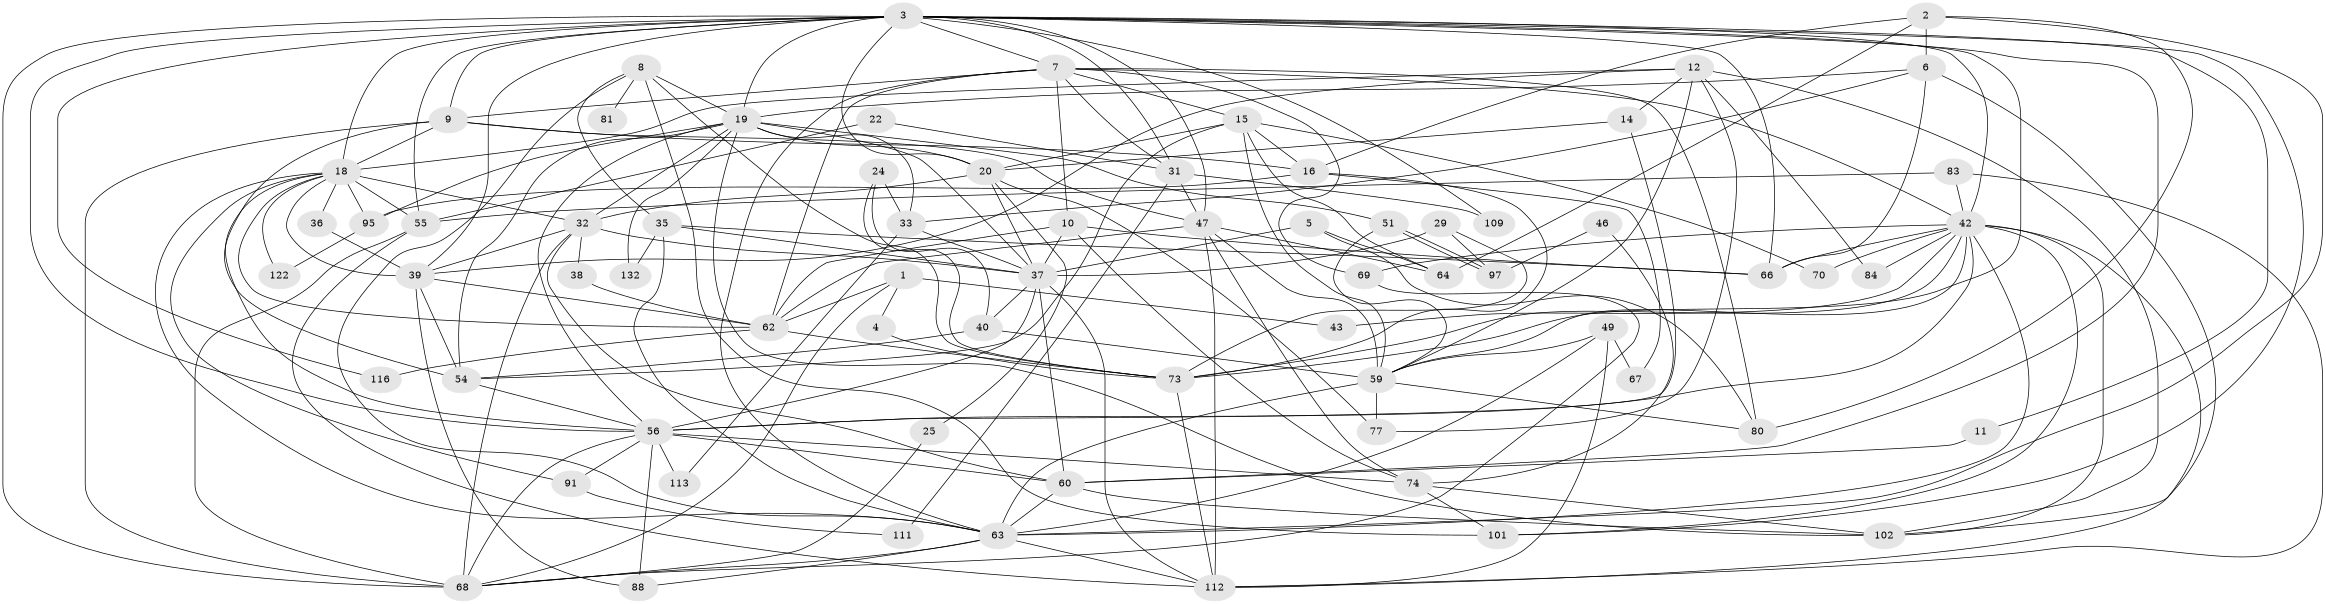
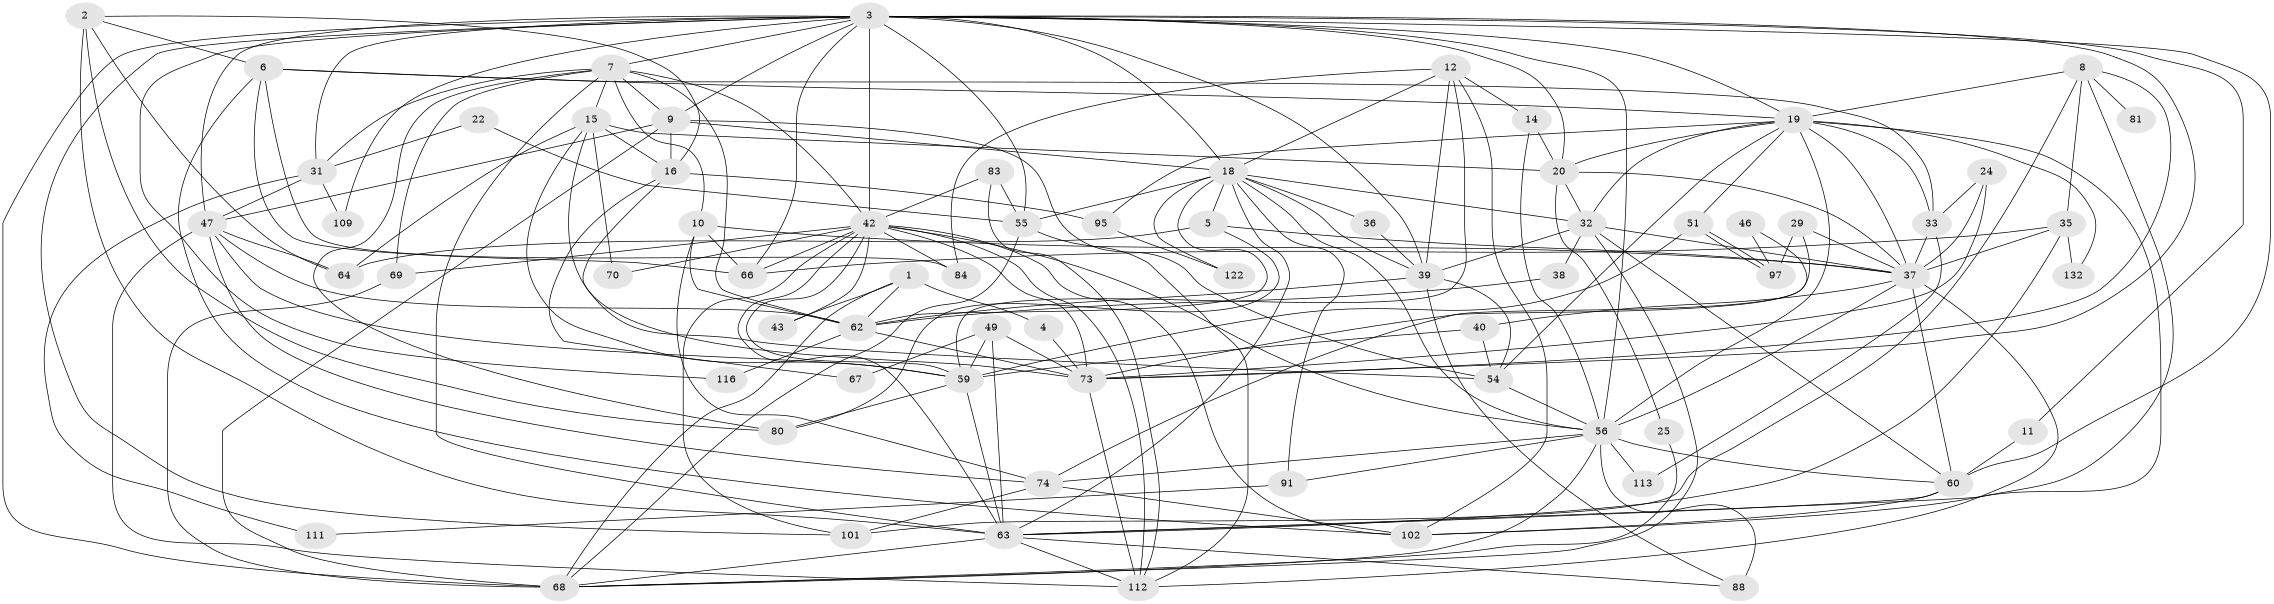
edge "18" -- "95": now "18" -- "5"
edge "24" -- "40": now "24" -- "37"
edge "6" -- "84": added
node "77": removed
edge "49" -- "112": now "49" -- "73"
